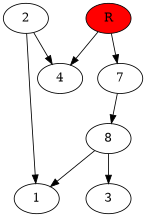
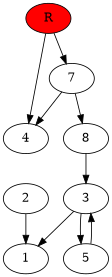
edge "2" -> "4": now "7" -> "4"
edge "8" -> "1": now "3" -> "1"
node "5": added
